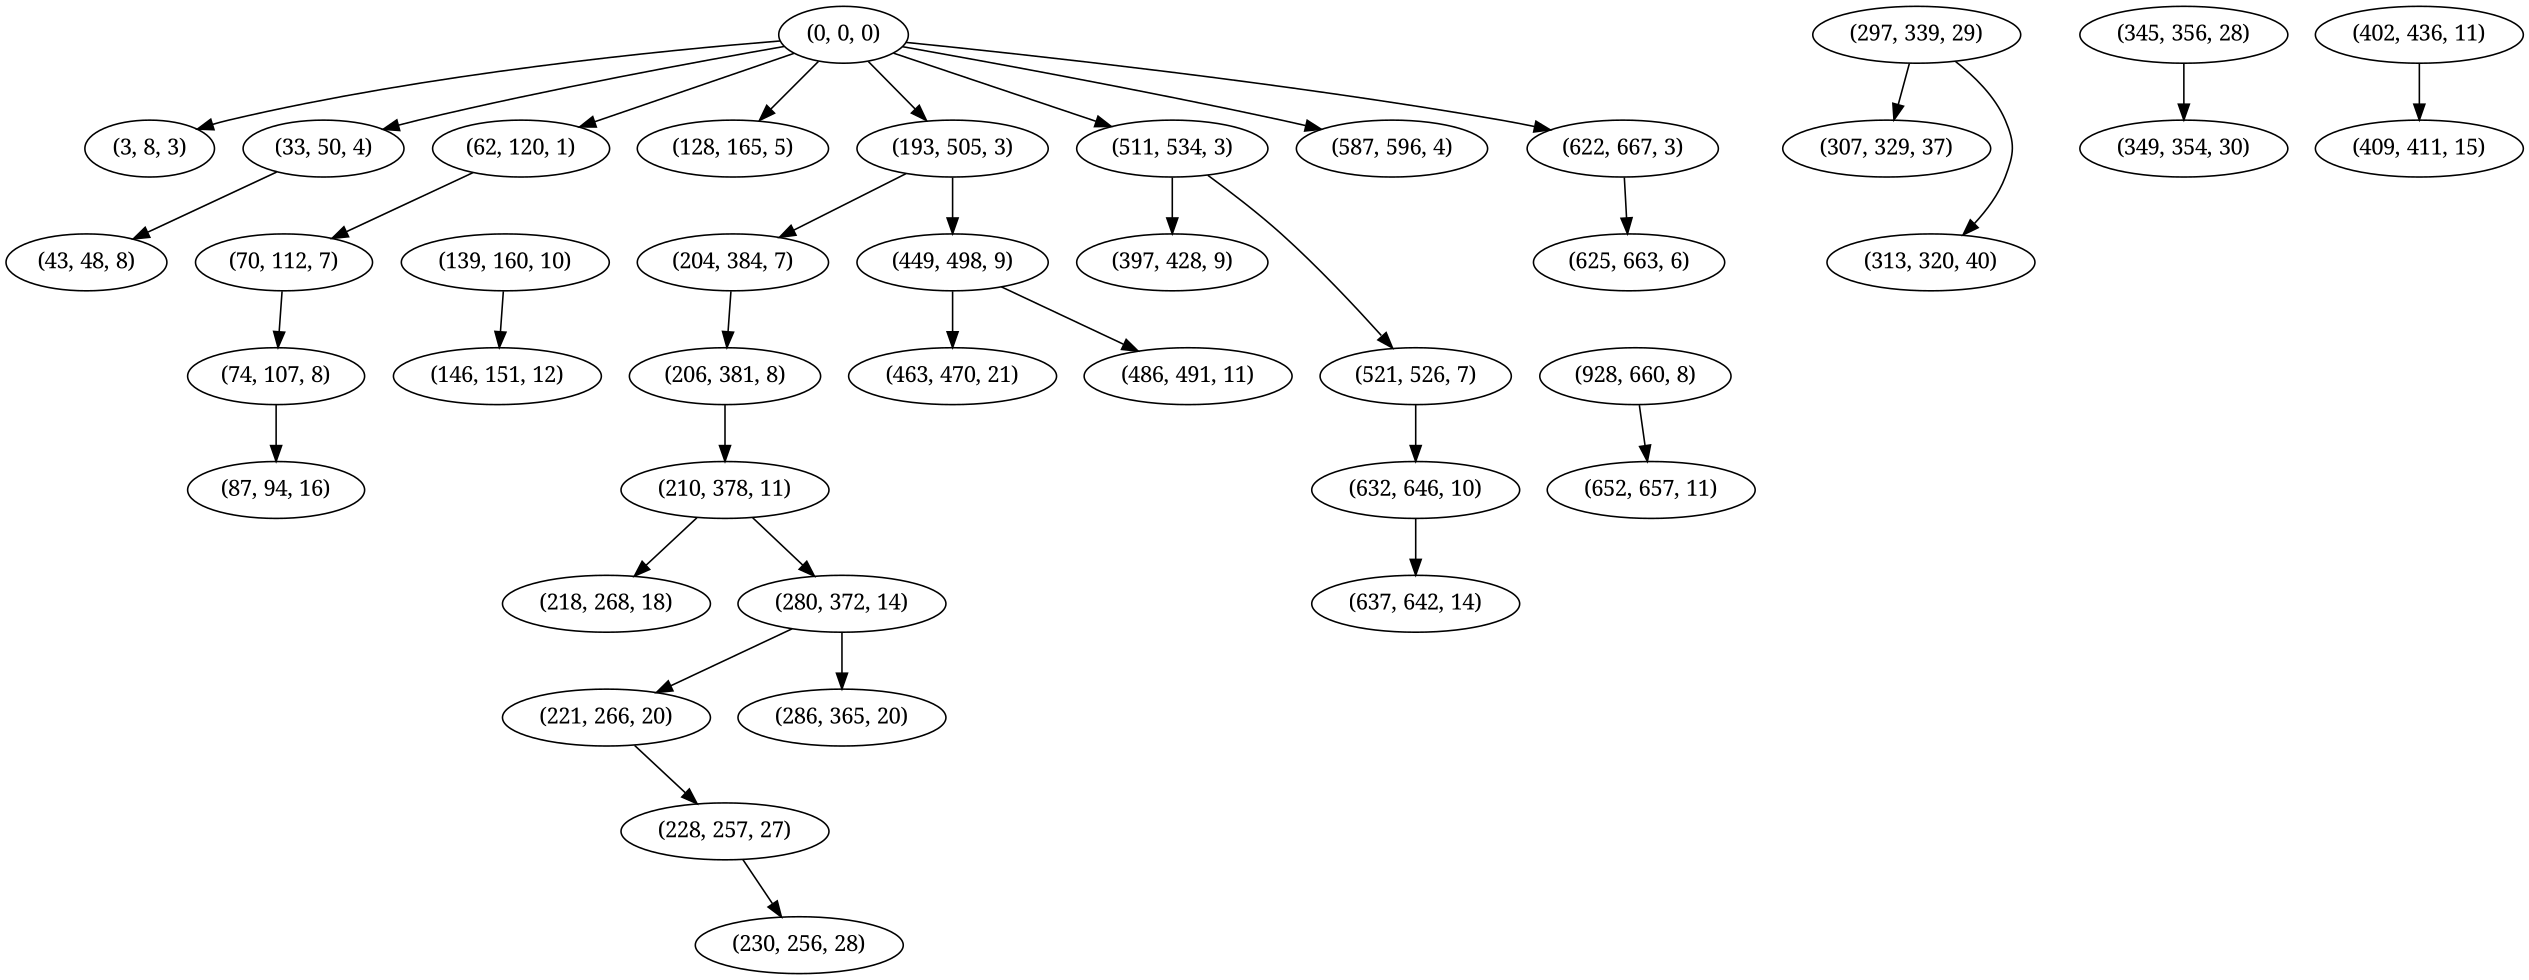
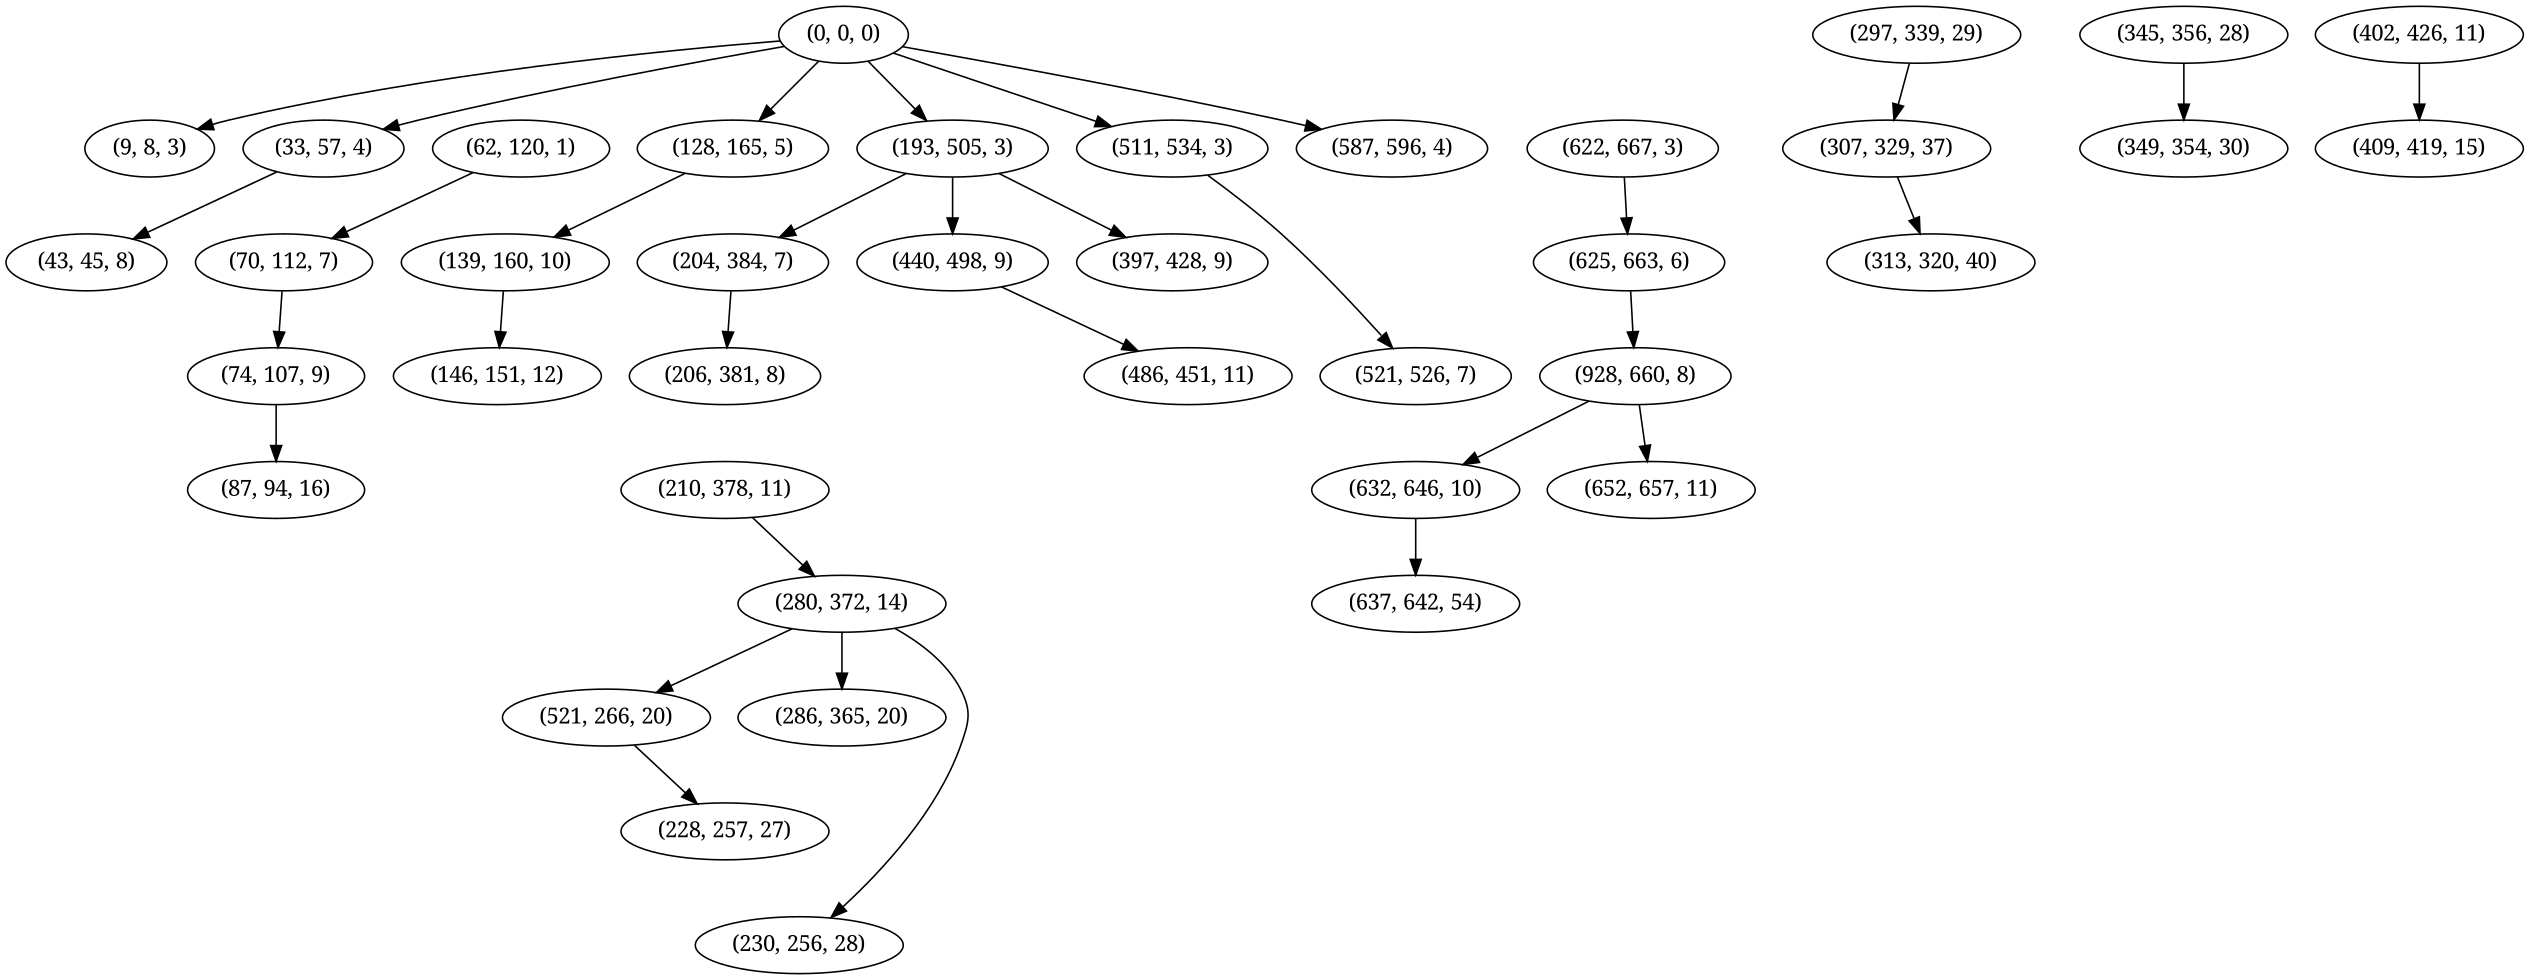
node "(402, 436, 11)": label "(402, 436, 11)" -> "(402, 426, 11)"
edge "(0, 0, 0)" -> "(622, 667, 3)": removed
edge "(0, 0, 0)" -> "(62, 120, 1)": removed
edge "(297, 339, 29)" -> "(313, 320, 40)": now "(307, 329, 37)" -> "(313, 320, 40)"
node "(3, 8, 3)": label "(3, 8, 3)" -> "(9, 8, 3)"
node "(33, 50, 4)": label "(33, 50, 4)" -> "(33, 57, 4)"
node "(409, 411, 15)": label "(409, 411, 15)" -> "(409, 419, 15)"
edge "(511, 534, 3)" -> "(397, 428, 9)": now "(193, 505, 3)" -> "(397, 428, 9)"
edge "(128, 165, 5)" -> "(139, 160, 10)": added
node "(43, 48, 8)": label "(43, 48, 8)" -> "(43, 45, 8)"
node "(449, 498, 9)": label "(449, 498, 9)" -> "(440, 498, 9)"
edge "(625, 663, 6)" -> "(928, 660, 8)": added
node "(74, 107, 8)": label "(74, 107, 8)" -> "(74, 107, 9)"
node "(463, 470, 21)": removed
node "(486, 491, 11)": label "(486, 491, 11)" -> "(486, 451, 11)"
edge "(206, 381, 8)" -> "(210, 378, 11)": removed
edge "(521, 526, 7)" -> "(632, 646, 10)": now "(928, 660, 8)" -> "(632, 646, 10)"
node "(218, 268, 18)": removed
node "(637, 642, 14)": label "(637, 642, 14)" -> "(637, 642, 54)"
node "(221, 266, 20)": label "(221, 266, 20)" -> "(521, 266, 20)"
edge "(228, 257, 27)" -> "(230, 256, 28)": now "(280, 372, 14)" -> "(230, 256, 28)"
